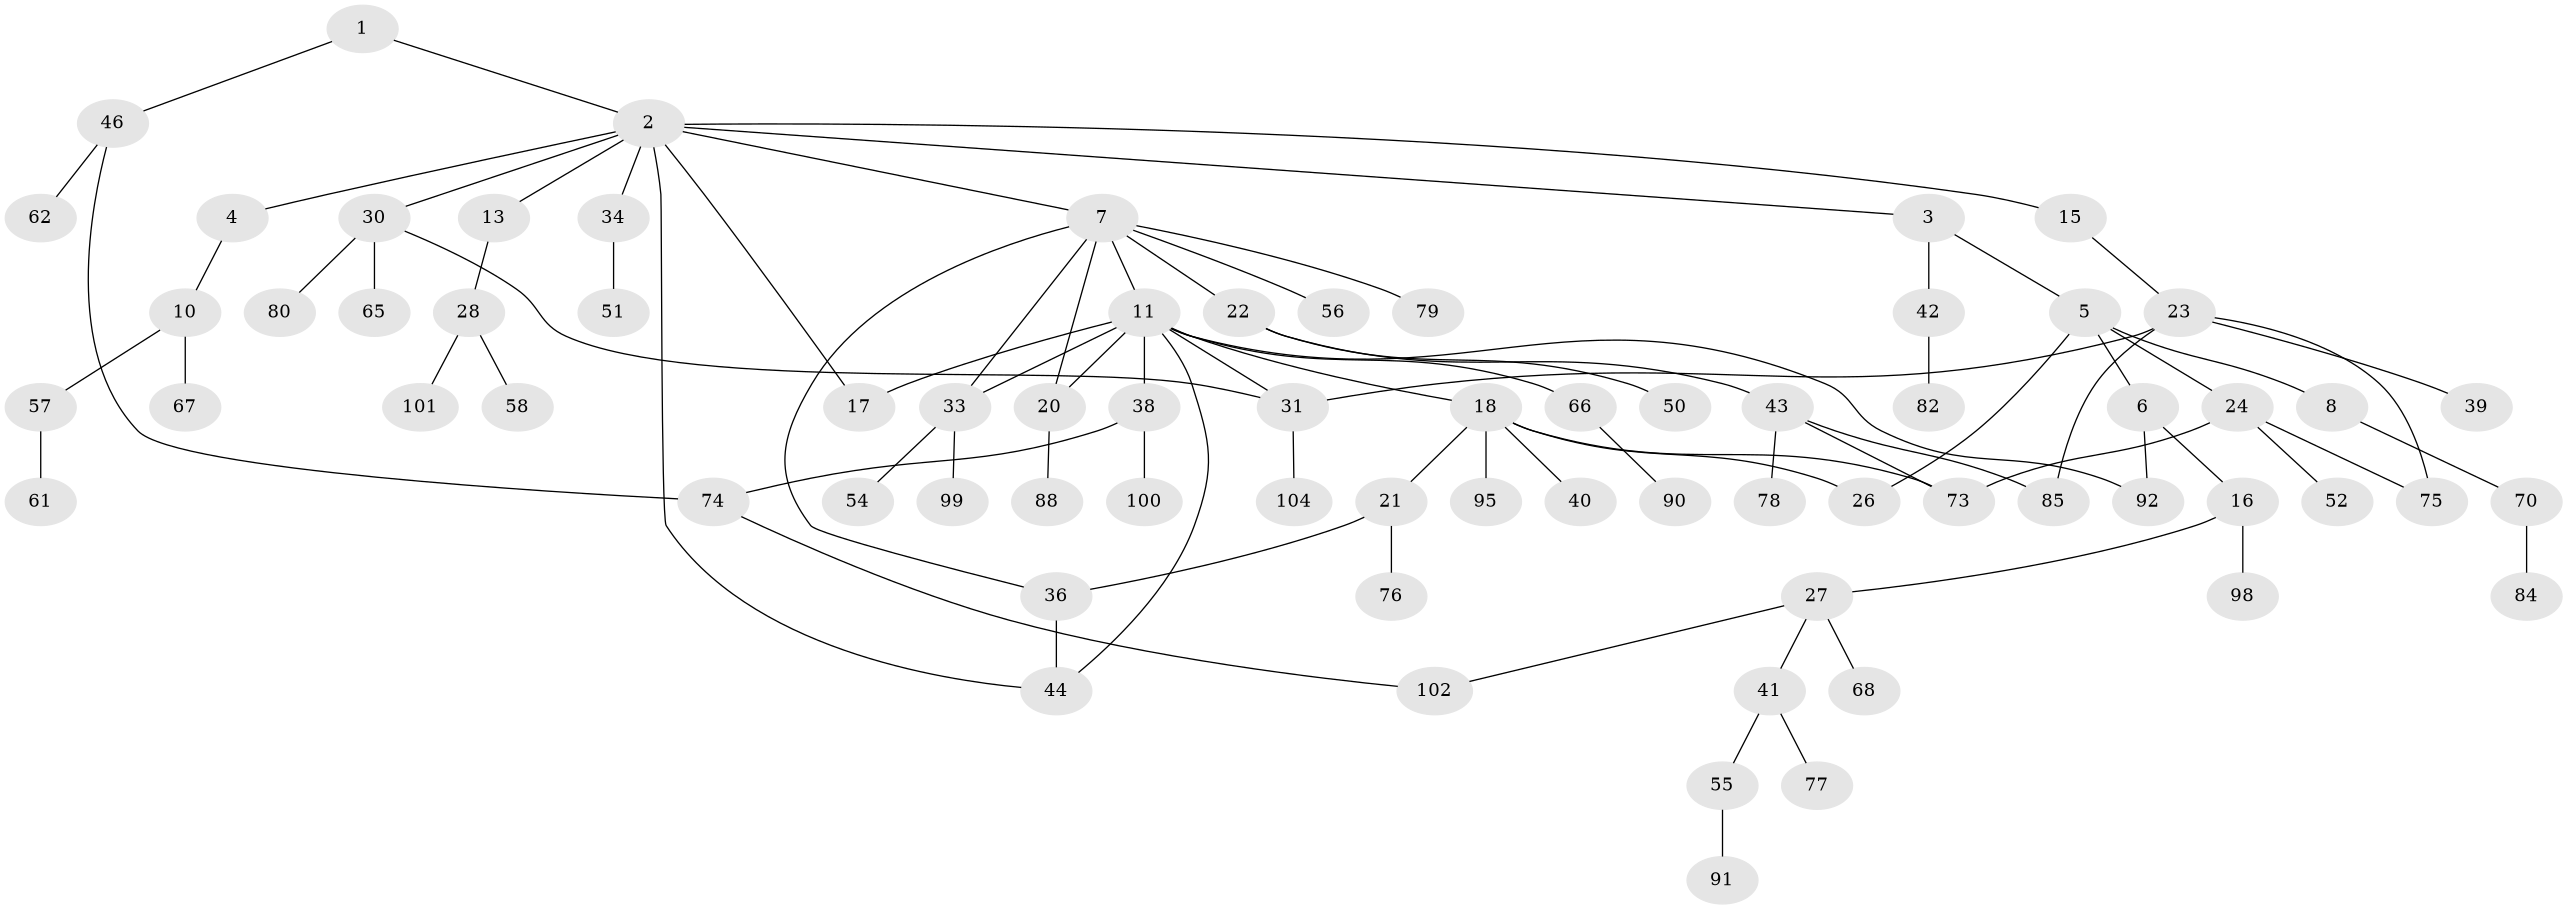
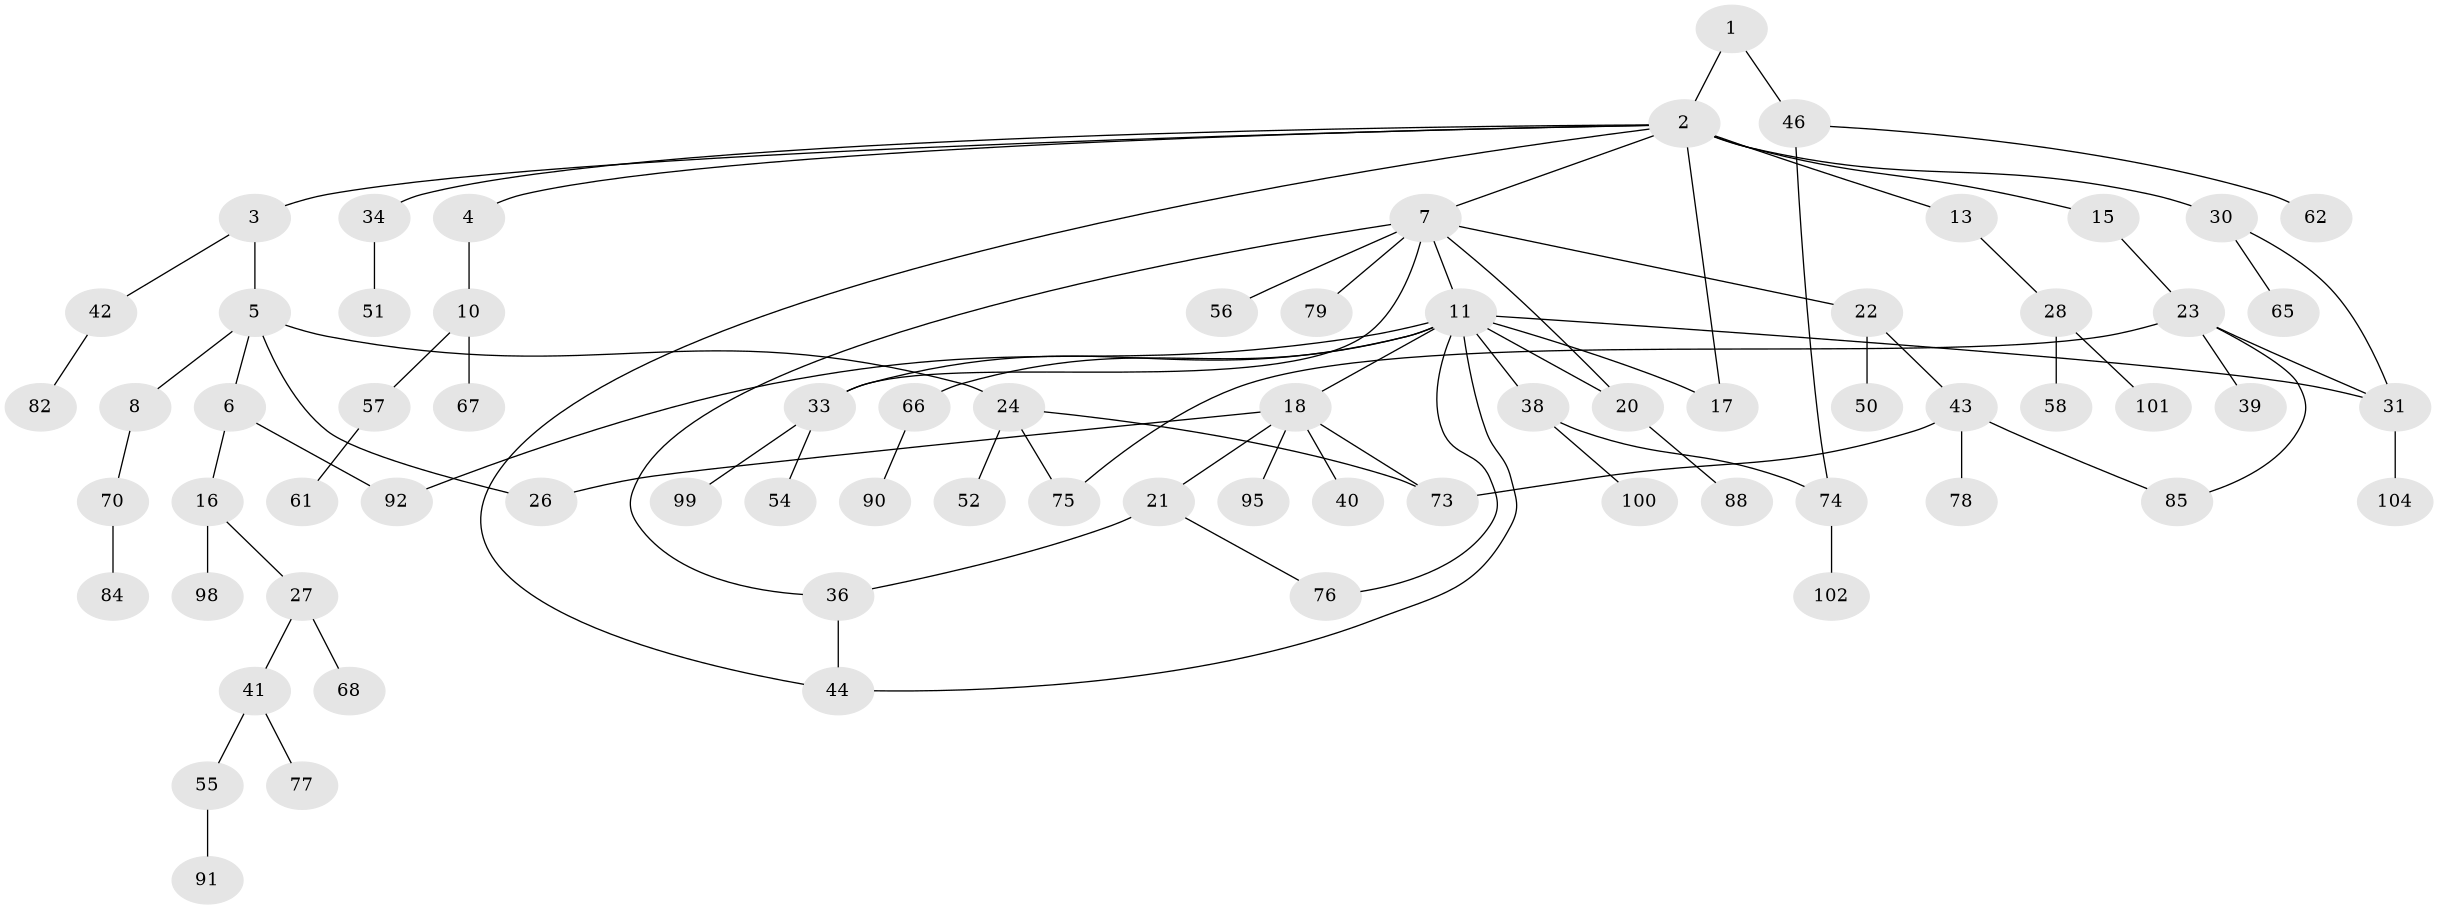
node "80": removed
edge "11" -- "76": added
edge "27" -- "102": removed
